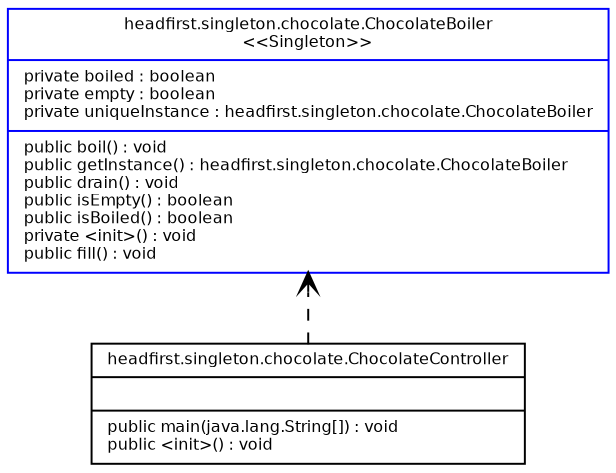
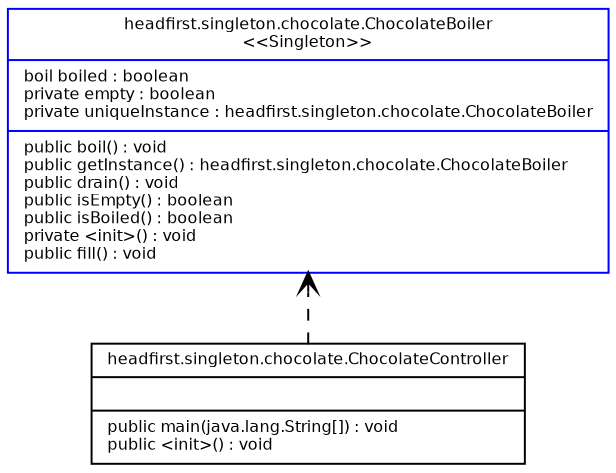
node "headfirst.singleton.chocolate.ChocolateBoiler": text "private boiled : boolean" -> "boil boiled : boolean"
